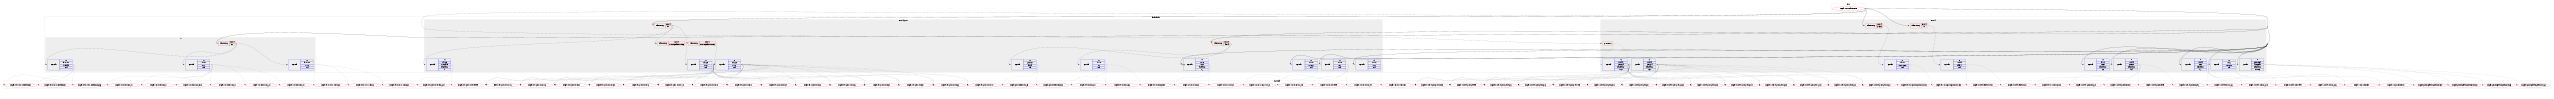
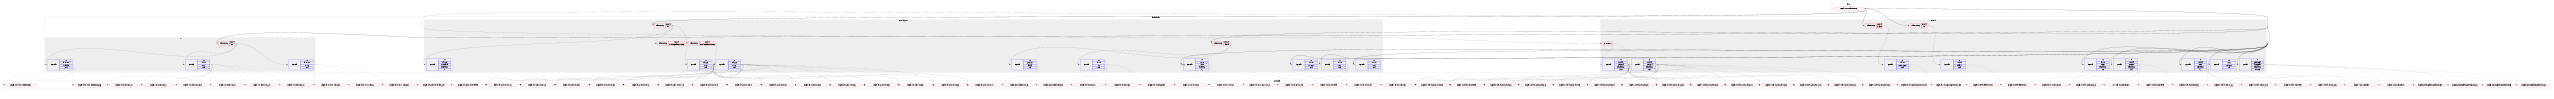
node "portage://dev-python/pygobject-3.28.3": removed
node "portage://sys-devel/autoconf-2.13-r1": label "portage://sys-devel/autoconf-2.13-r1" -> "glib://sys-devel/autoconf-2.13-r1"
node "portage://sys-devel/group-2.4.6-r4": label "portage://sys-devel/group-2.4.6-r4" -> "portage://sys-devel/libtool-2.4.6-r4"
